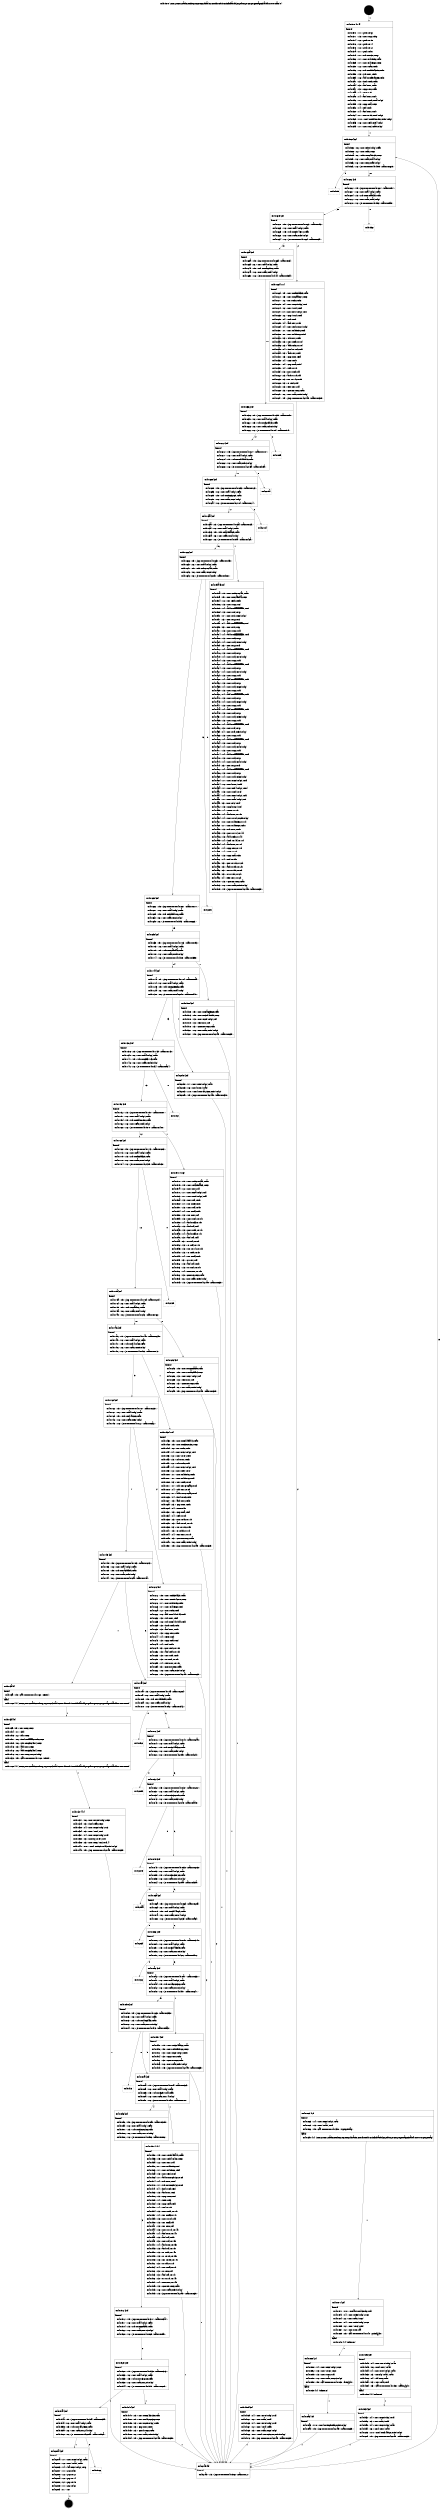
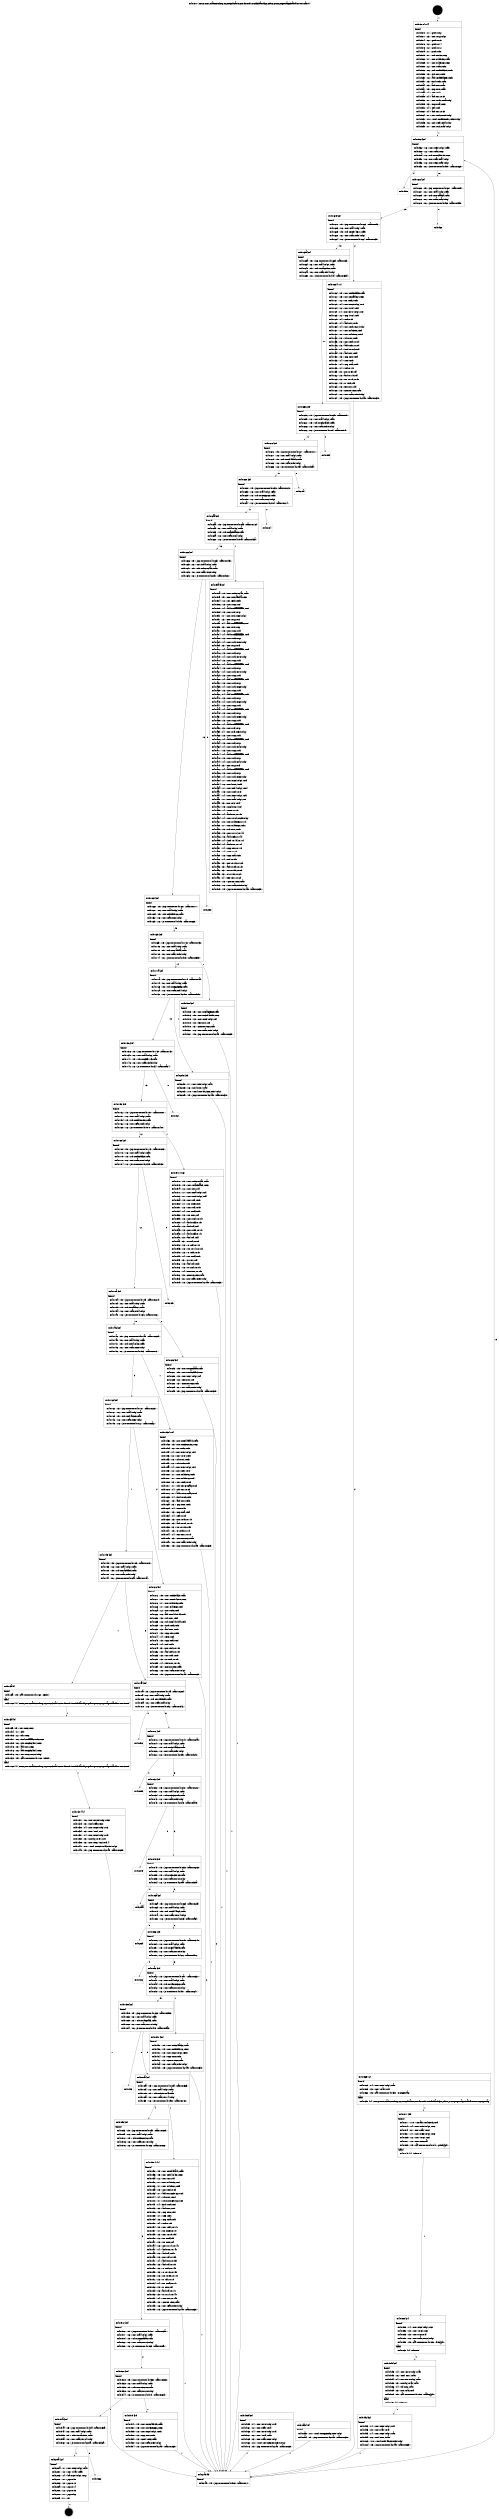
edge "0x401e8e [21]" -> "0x401ea3 [15]": now "0x401e8e [21]" -> "0x401bd5 [29]"
